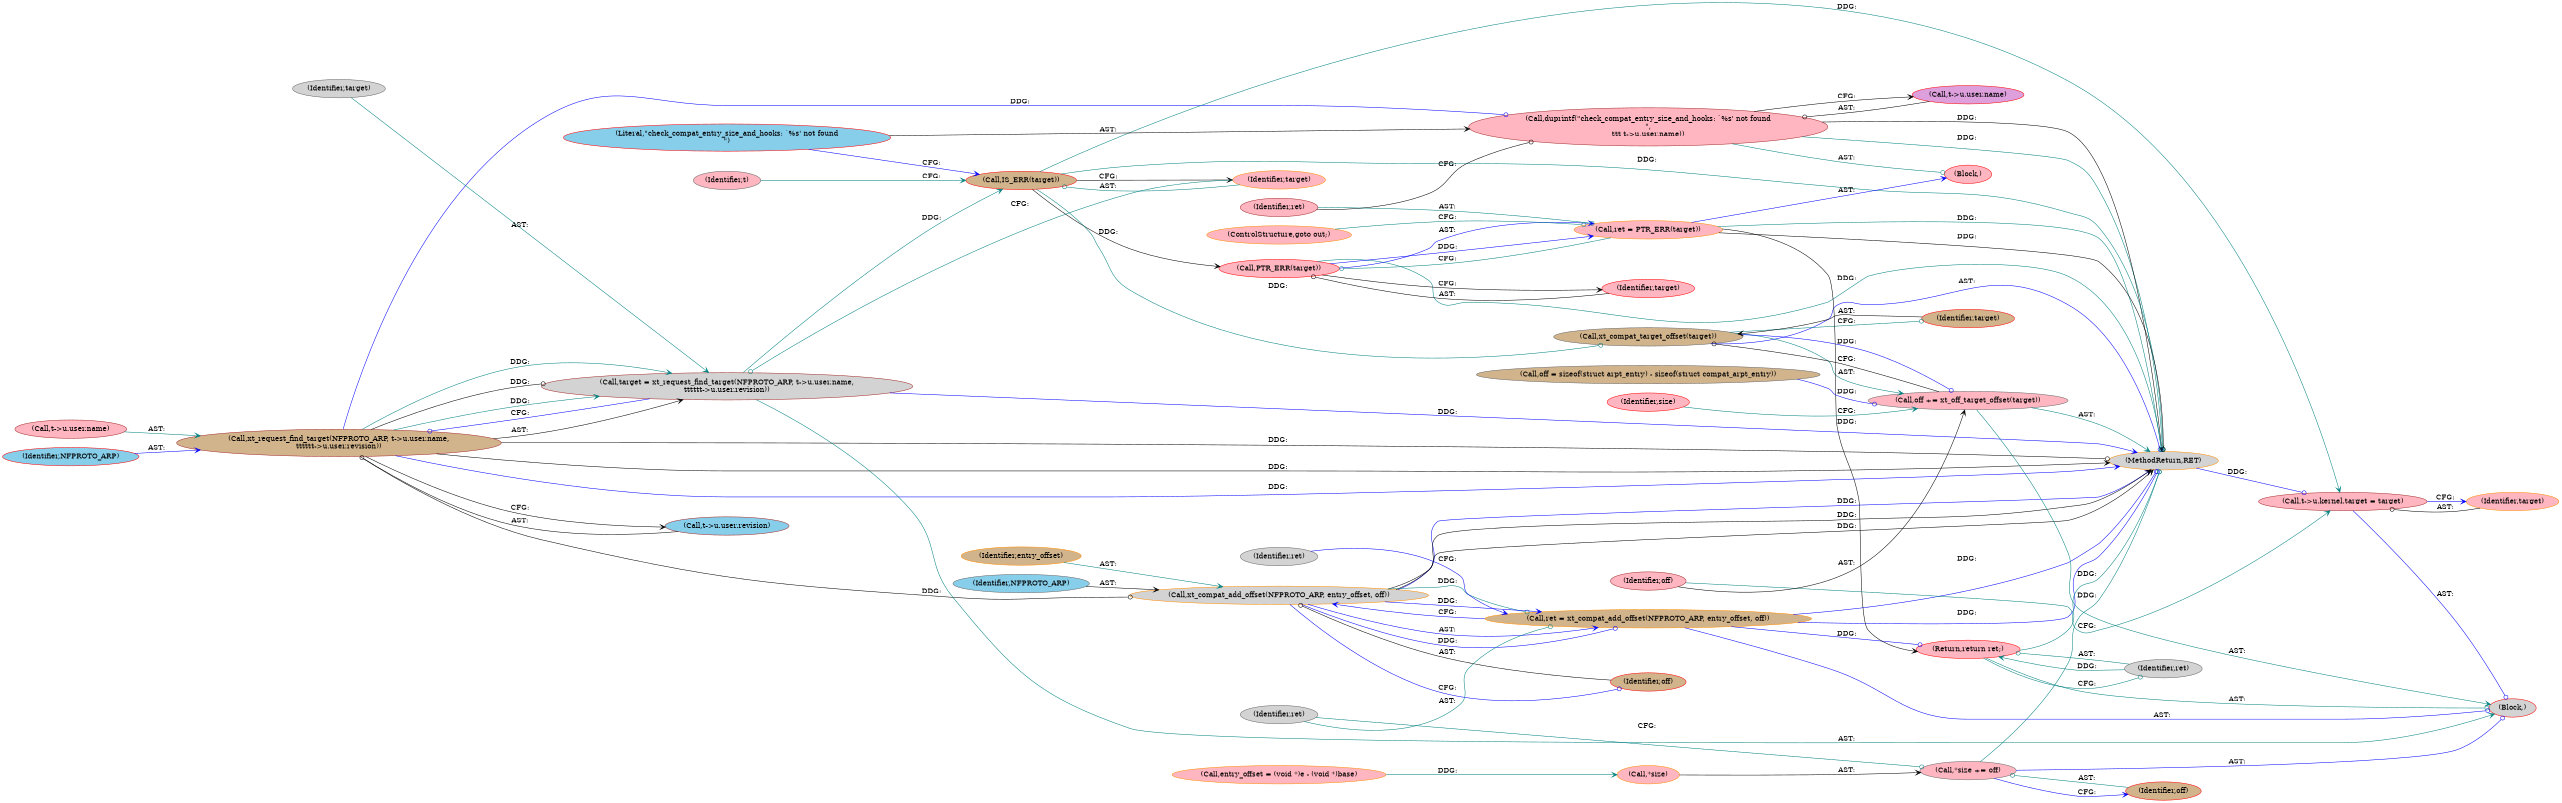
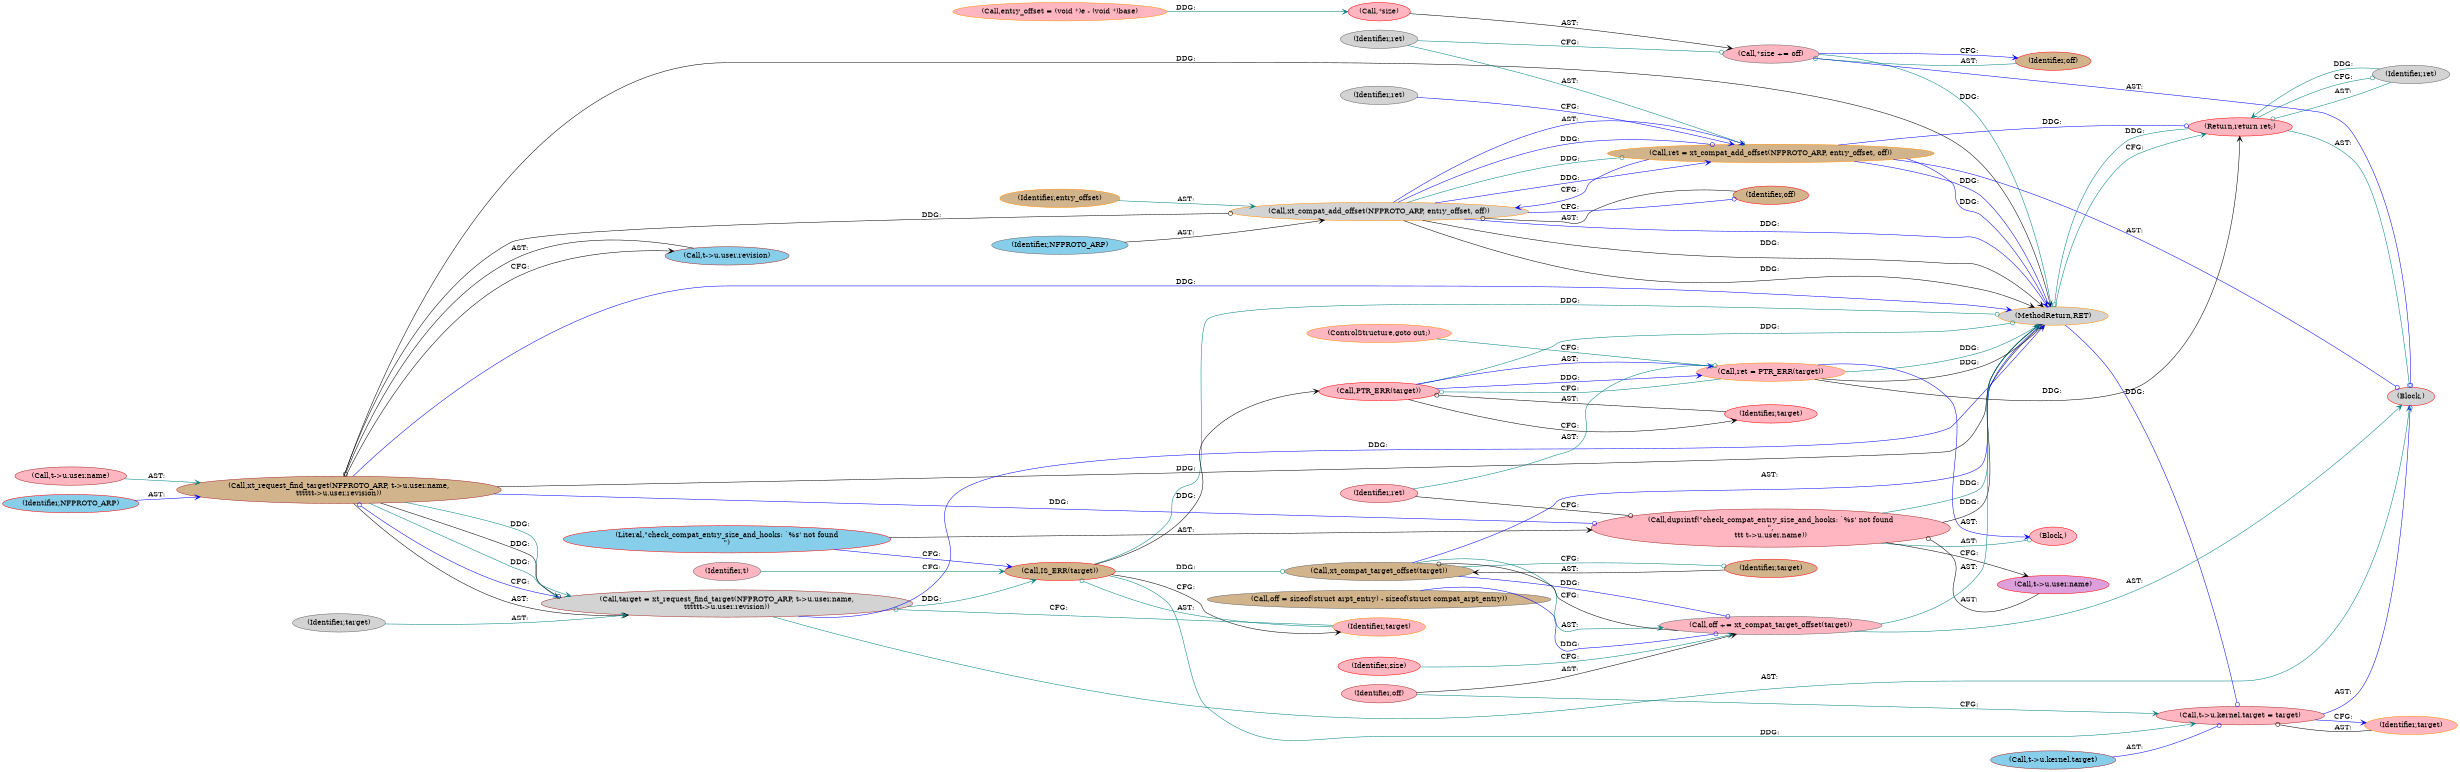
edge "(MethodReturn,RET)" -> "(Return,return ret;)": added, label "CFG:"
node "(Call,off += xt_off_target_offset(target))": label "(Call,off += xt_off_target_offset(target))" -> "(Call,off += xt_compat_target_offset(target))"
node "(Call,t->u.kernel.target)": added
node "(Call,*size)": color darkorange -> red
